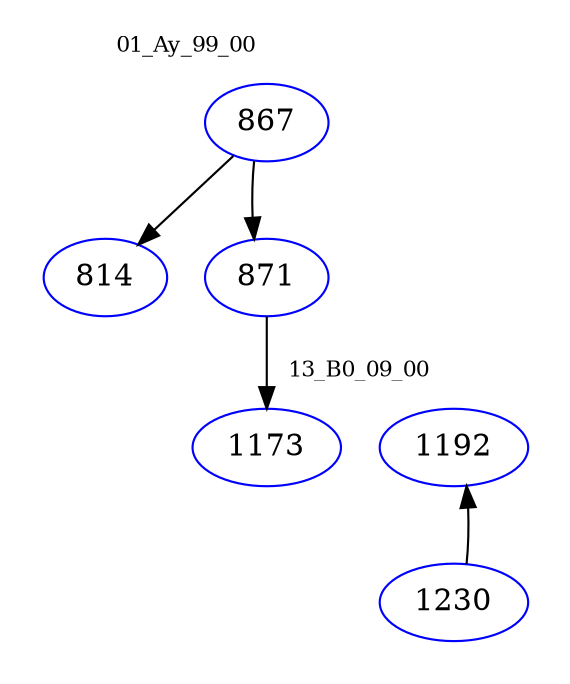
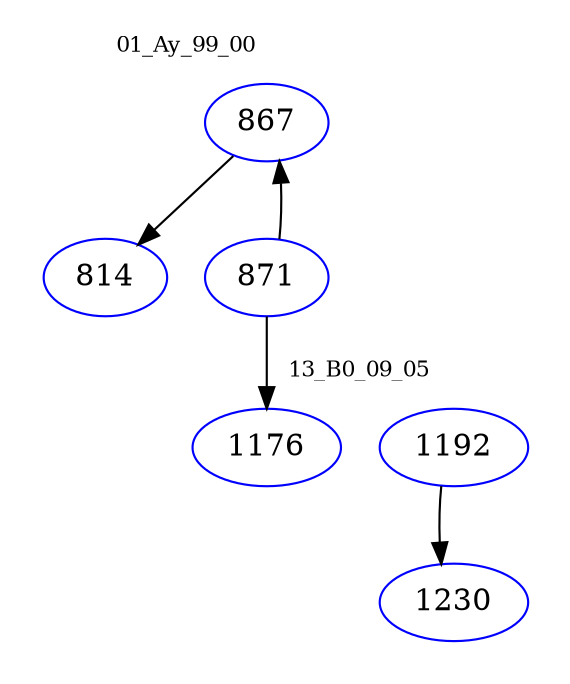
edge "867" -> "871": reversed
cluster "13_B0_09_00": label "13_B0_09_00" -> "13_B0_09_05"
node "1173": label "1173" -> "1176"
edge "1230" -> "1192": reversed
